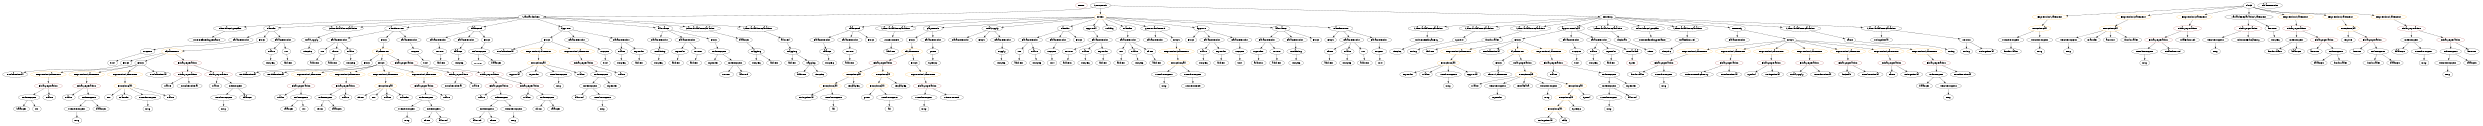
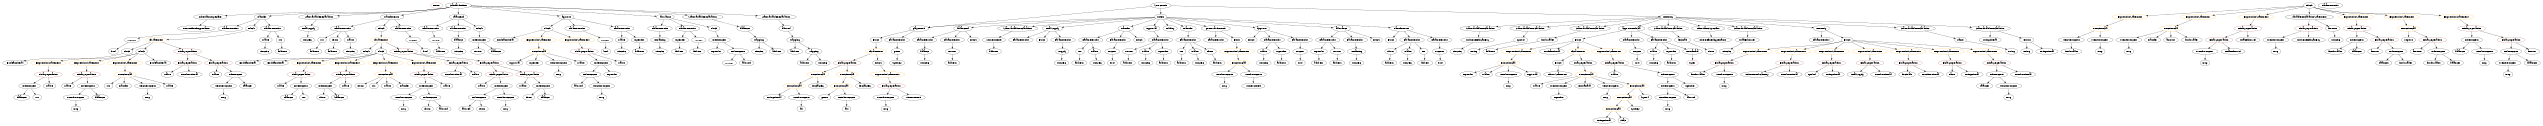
edge "SourceUnit" -> "StandardToken": now "SourceUnit" -> "play_TOD9"
node "Token": color orange -> black
